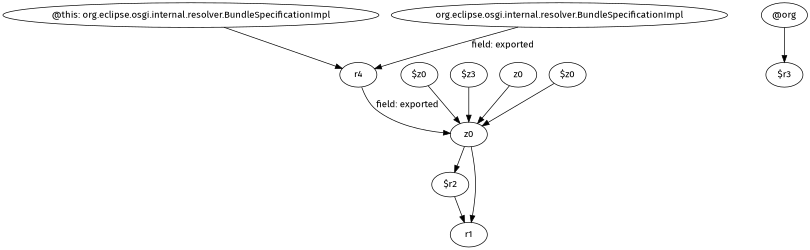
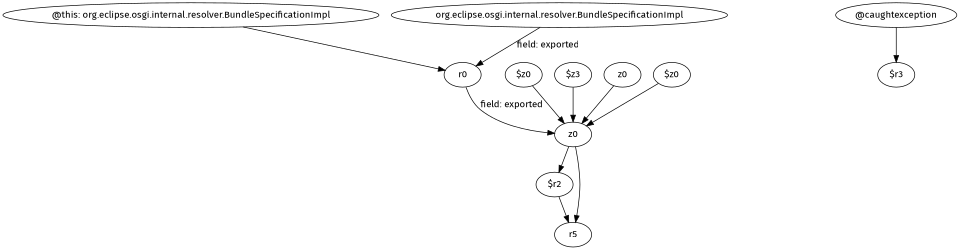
node "@org": label "@org" -> "@caughtexception"
node "r4": label "r4" -> "r0"
node "r1": label "r1" -> "r5"
